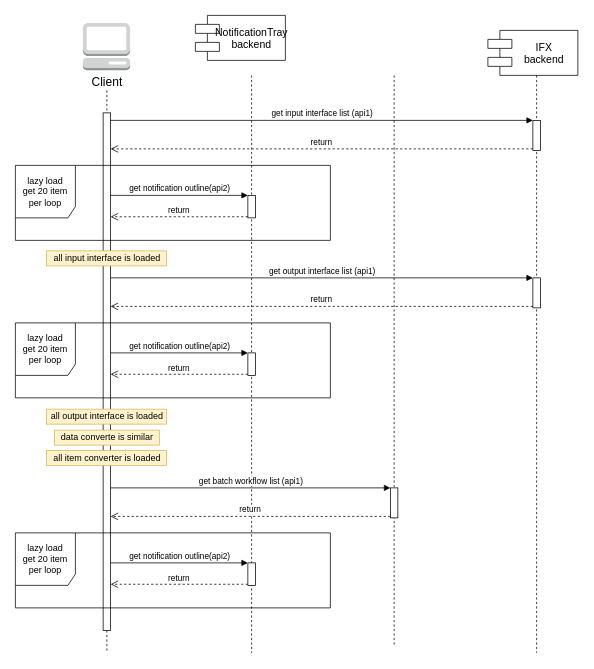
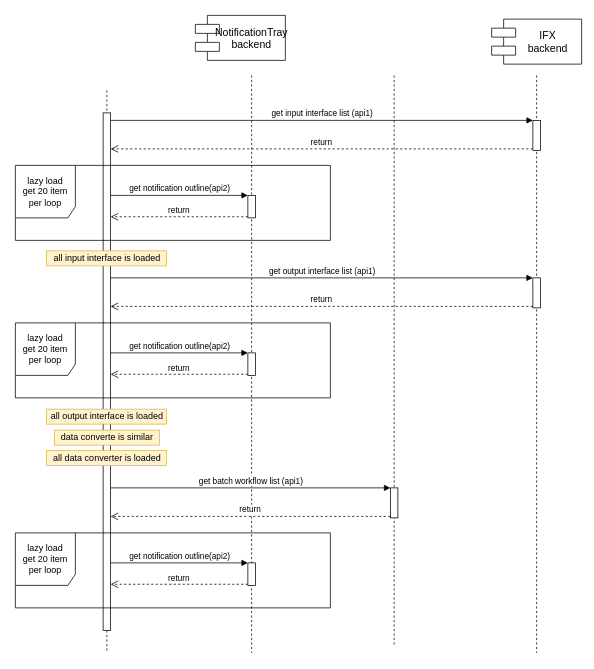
node "Client": removed
node "IFX backend": moved (533, 53) -> (537, 42)
node "all item converter is loaded": label "all item converter is loaded" -> "all data converter is loaded"
